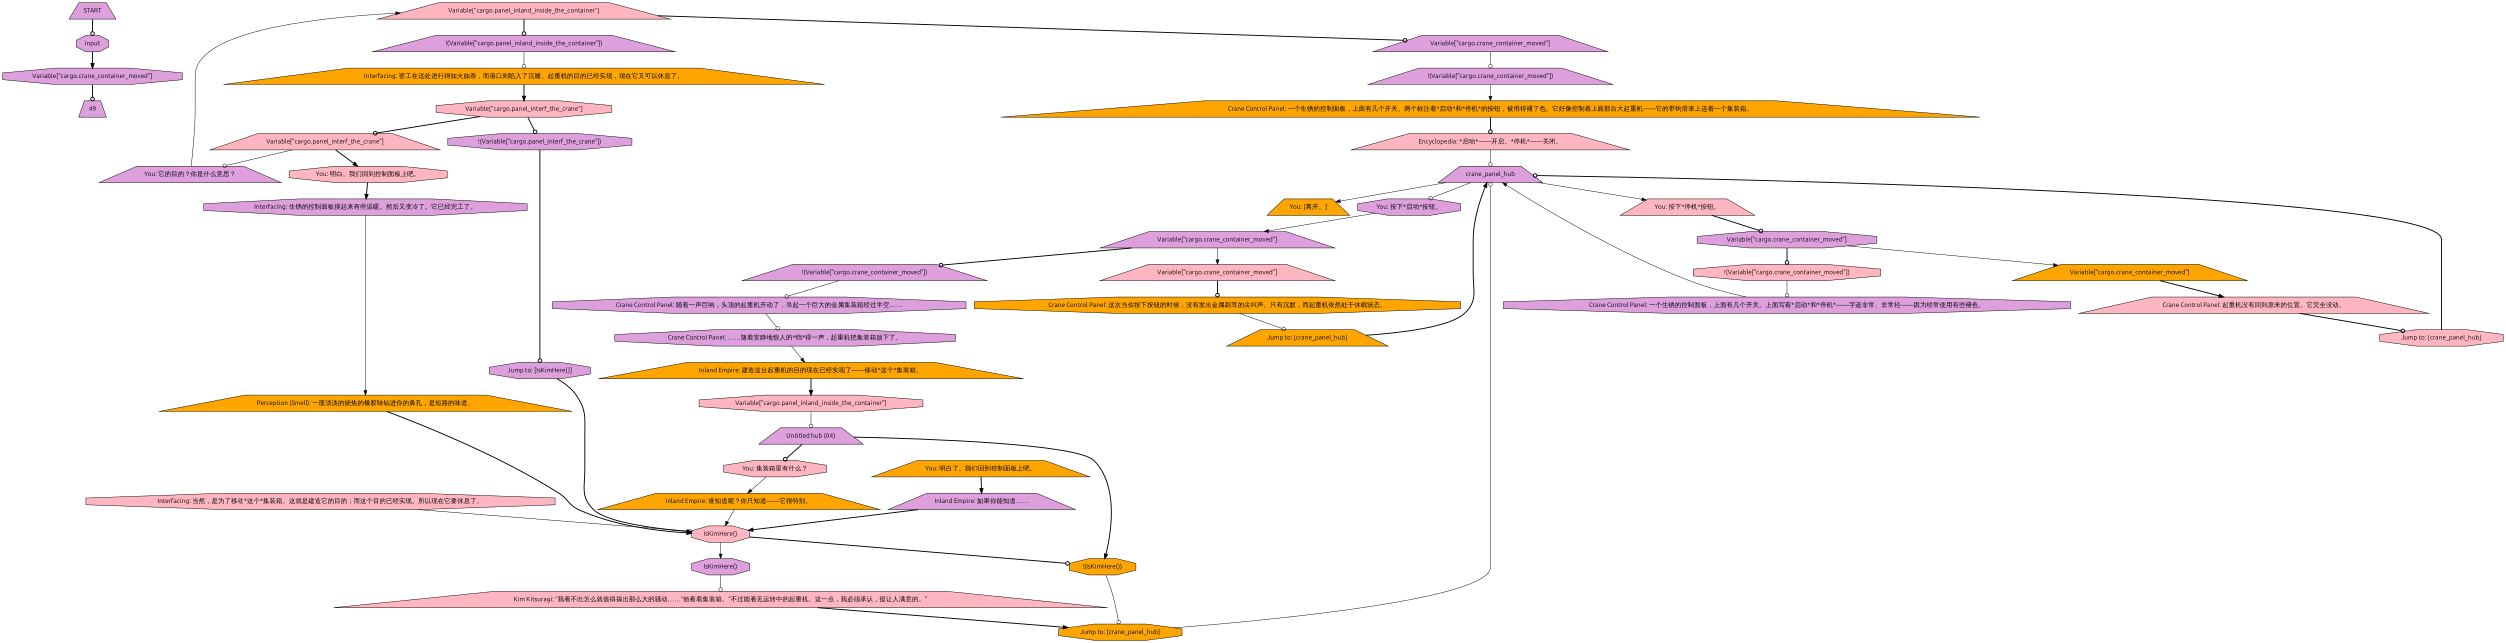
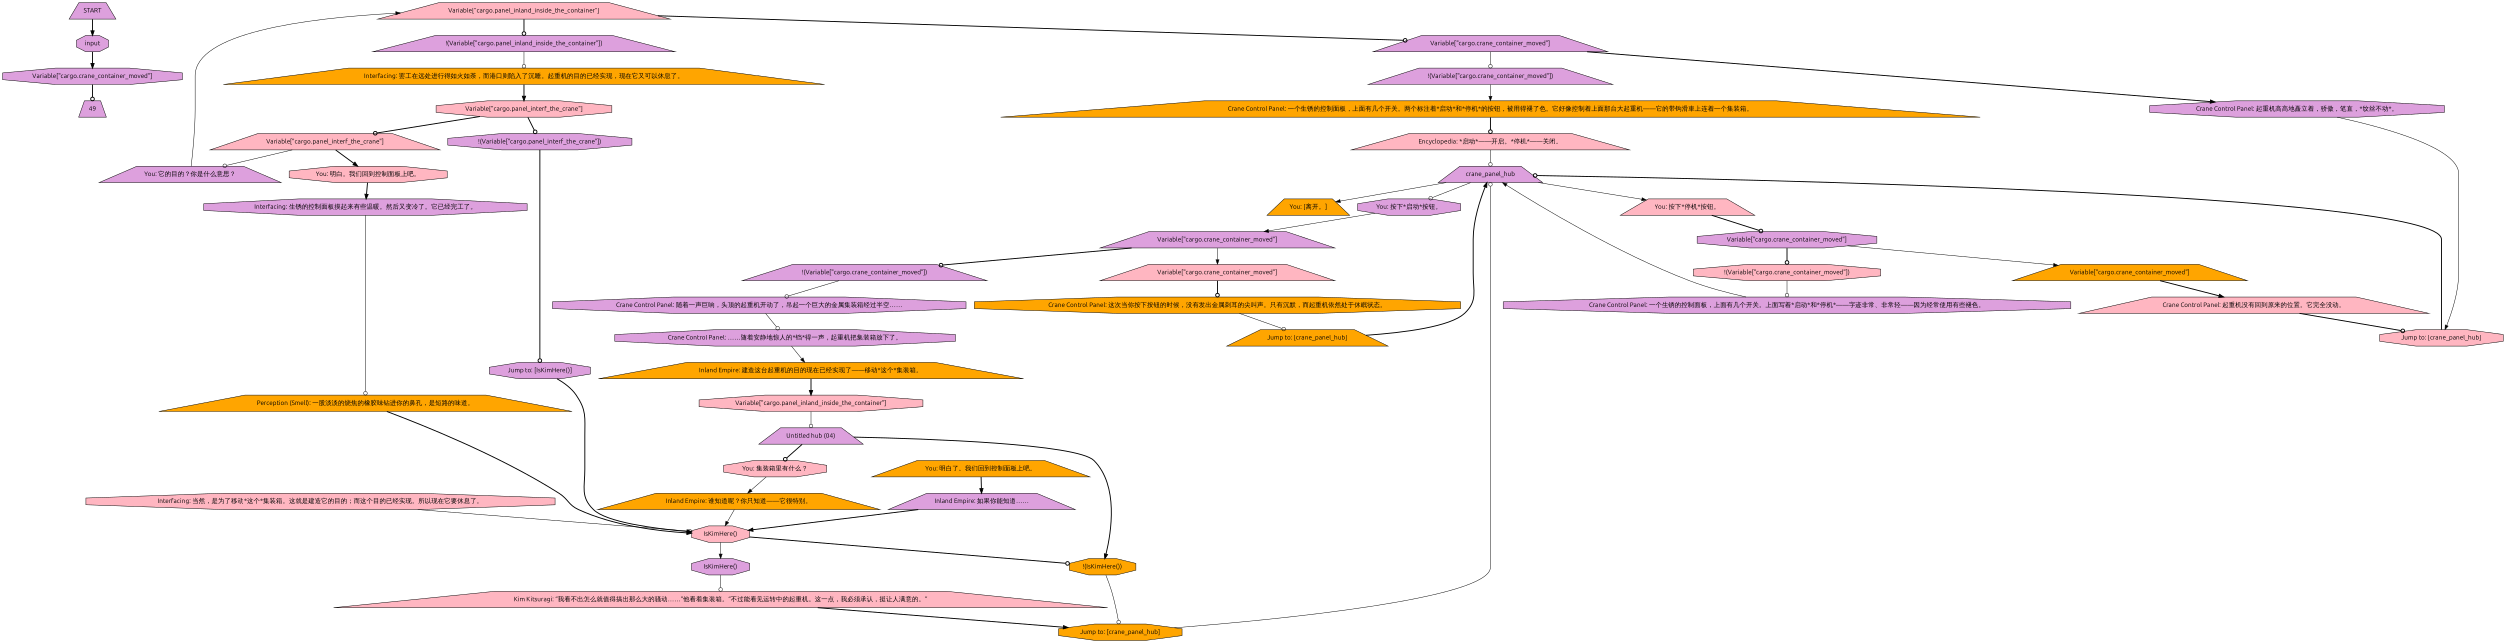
edge "START" -> "input": arrowhead odot -> normal
node "Crane Control Panel: 起重机高高地矗立着，骄傲，笔直，*纹丝不动*。": added
edge "Interfacing: 生锈的控制面板摸起来有些温暖。然后又变冷了。它已经完工了。" -> "Perception (Smell): 一股淡淡的烧焦的橡胶味钻进你的鼻孔，是短路的味道。": arrowhead normal -> odot
